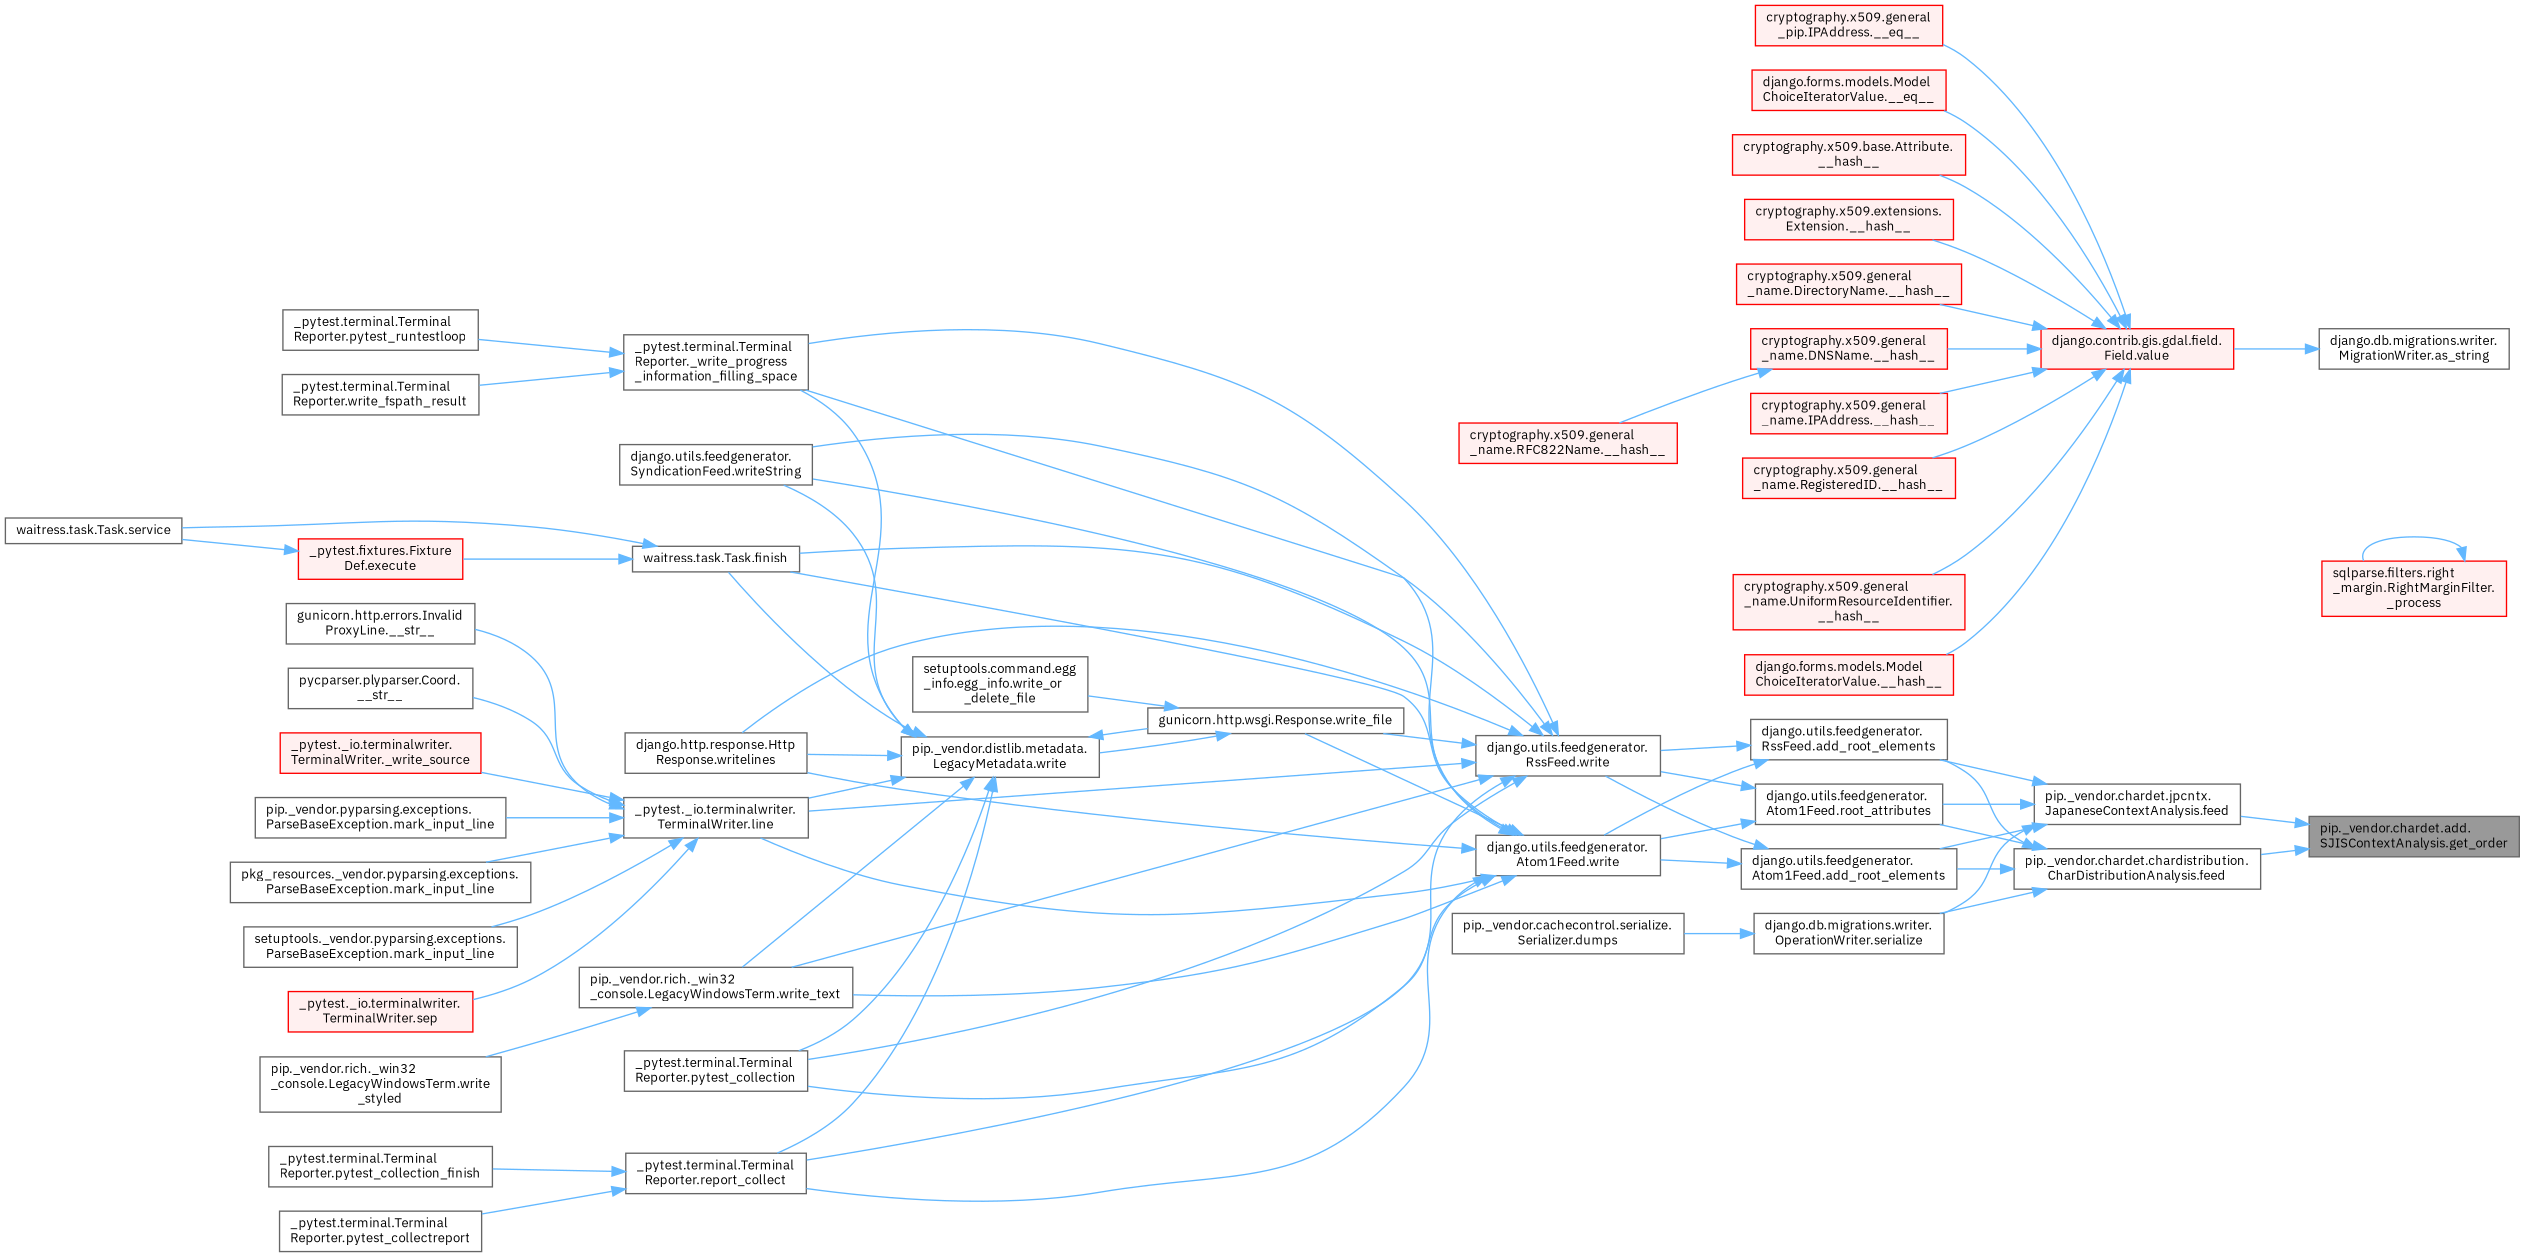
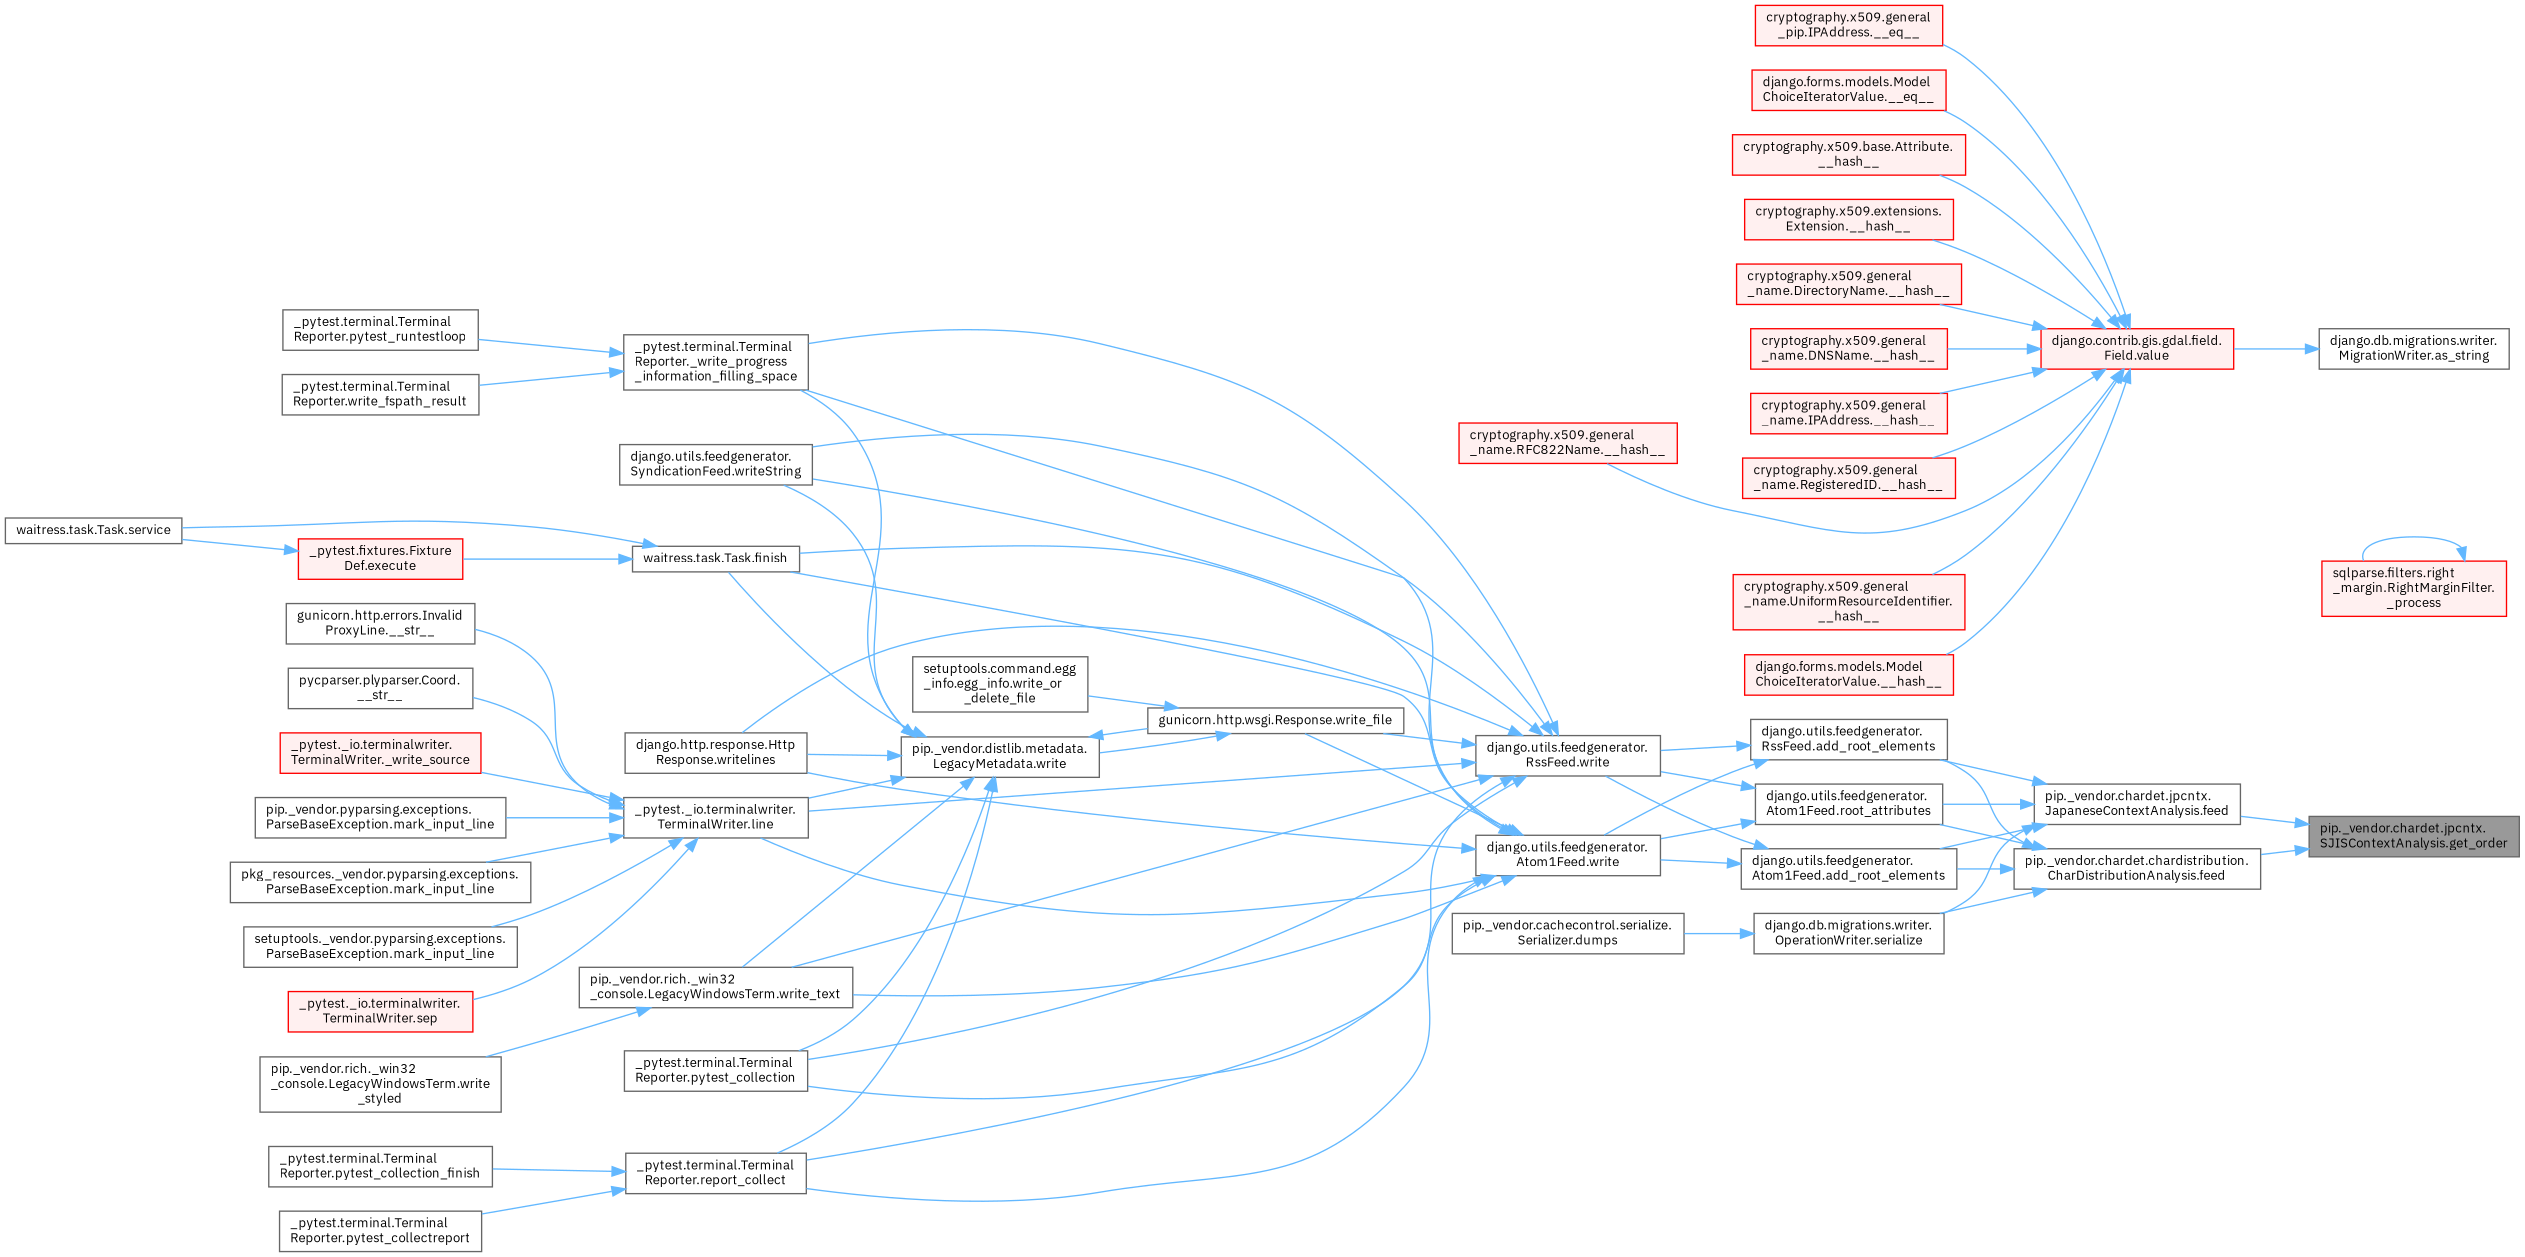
edge "cryptography.x509.general _name.RFC822Name.__hash__" -> "cryptography.x509.general _name.DNSName.__hash__": now "cryptography.x509.general _name.RFC822Name.__hash__" -> "django.contrib.gis.gdal.field. Field.value"
node "pip._vendor.chardet.add. SJISContextAnalysis.get_order": label "pip._vendor.chardet.add. SJISContextAnalysis.get_order" -> "pip._vendor.chardet.jpcntx. SJISContextAnalysis.get_order"
